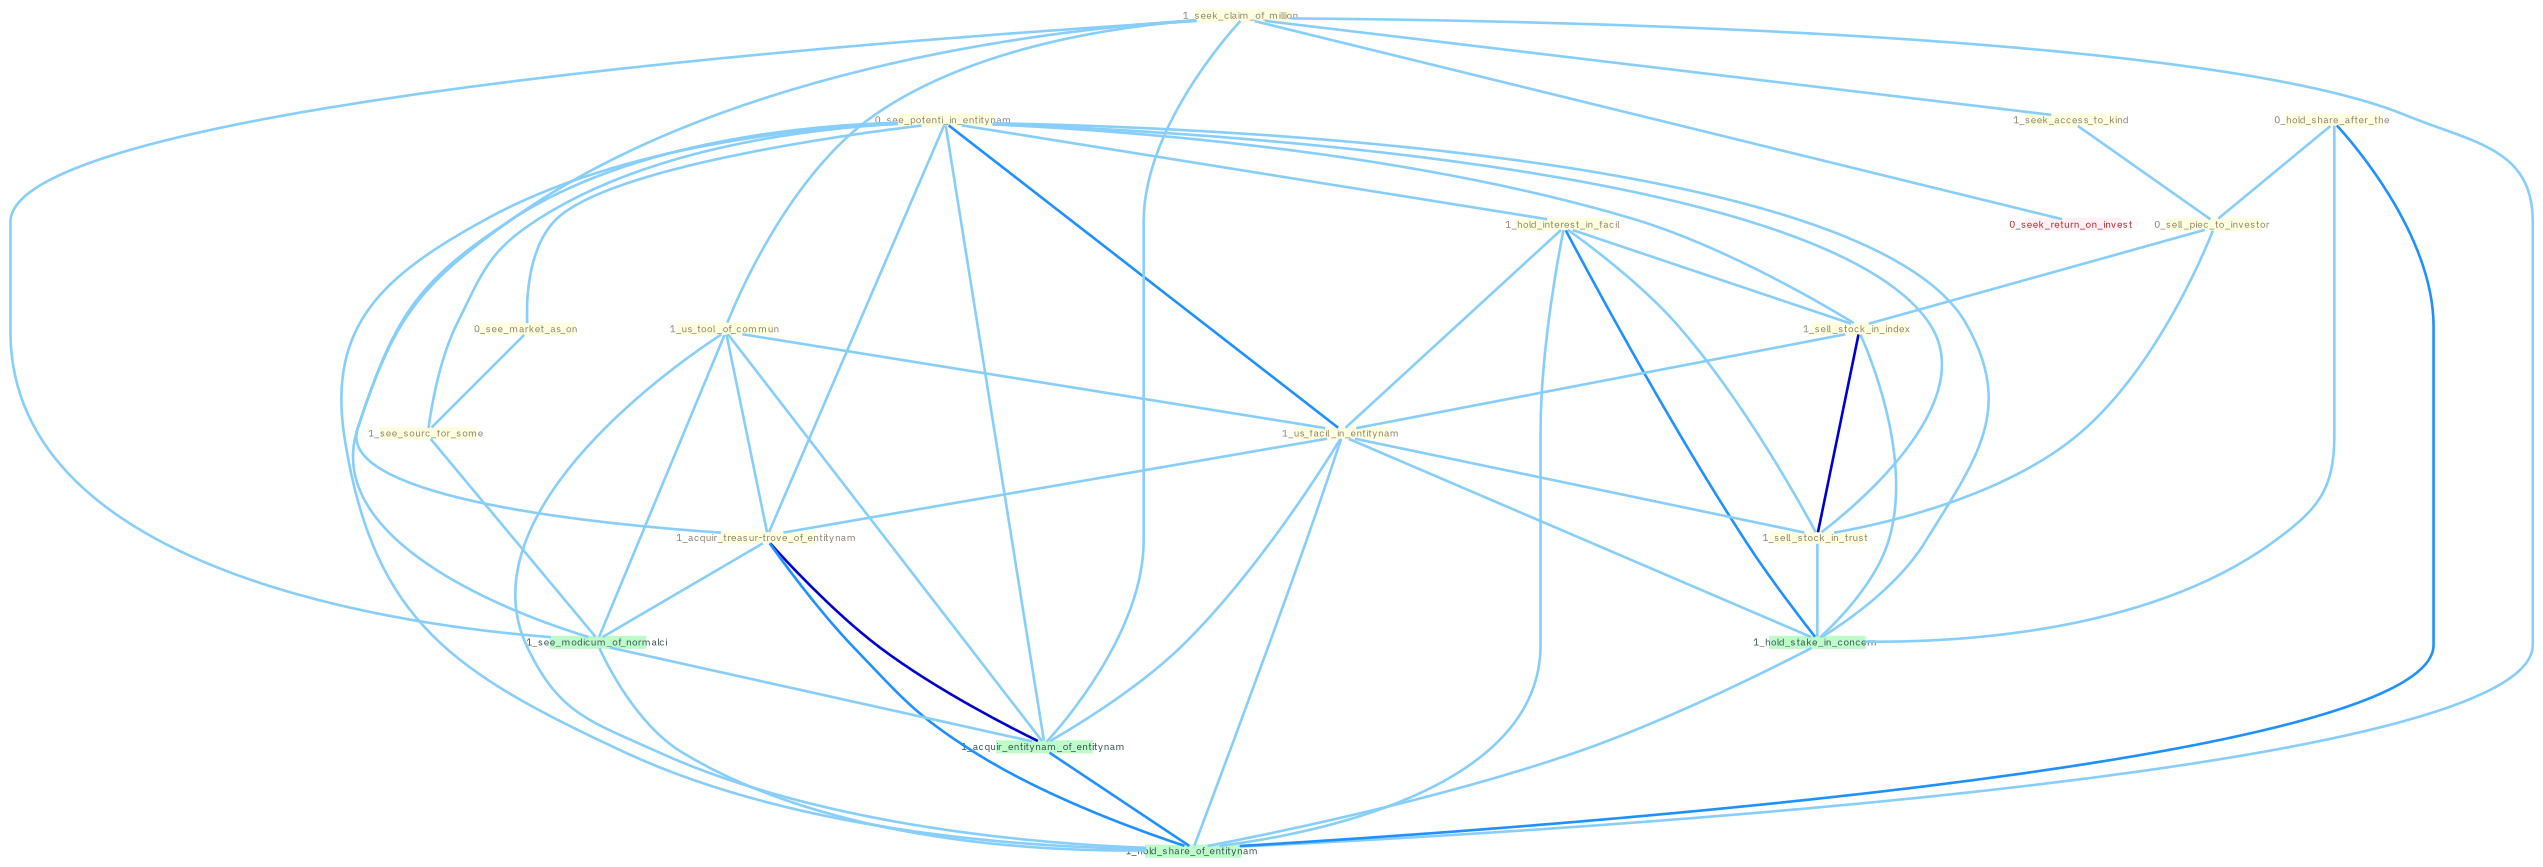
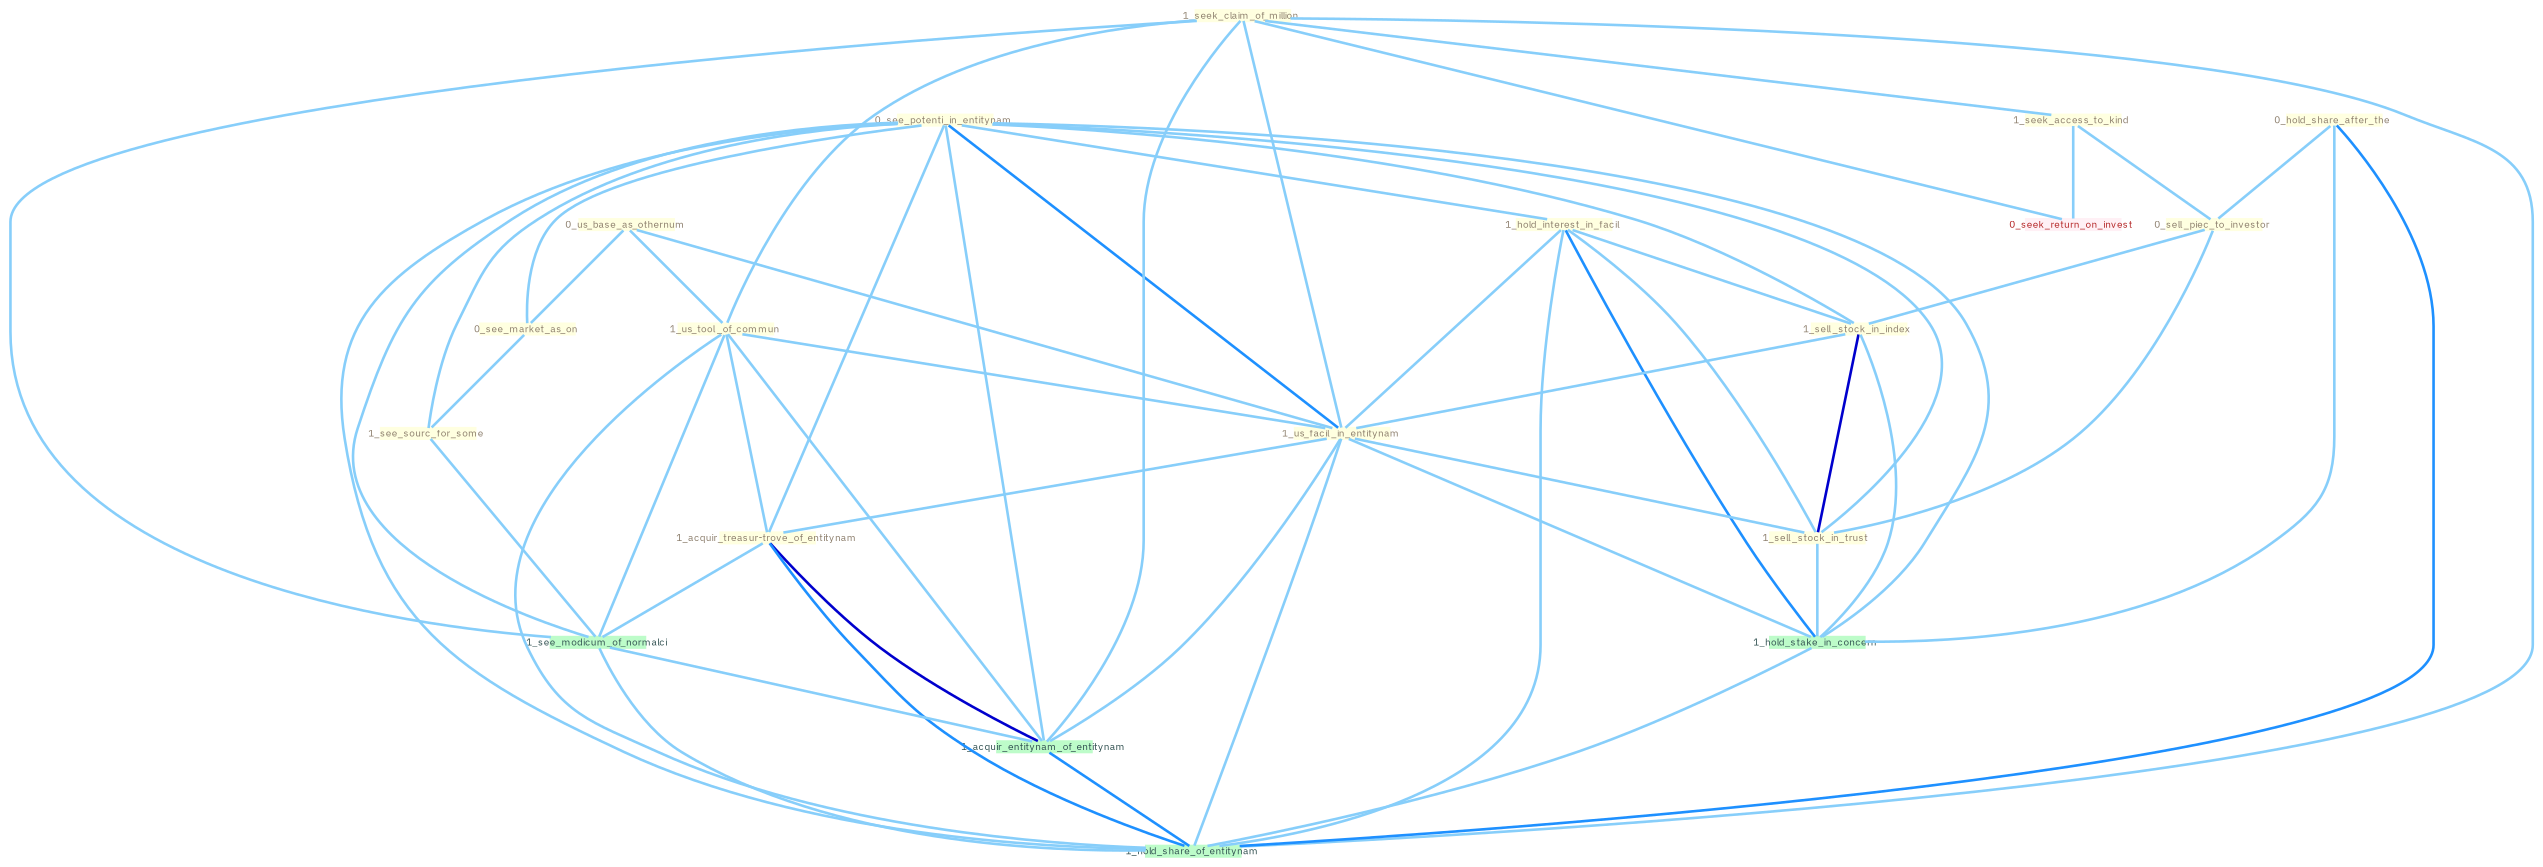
edge "1_seek_claim_of_million" -- "1_acquir_treasur-trove_of_entitynam": now "1_seek_claim_of_million" -- "1_us_facil_in_entitynam"
edge "1_seek_access_to_kind" -- "0_seek_return_on_invest": added
node "0_us_base_as_othernum": added
